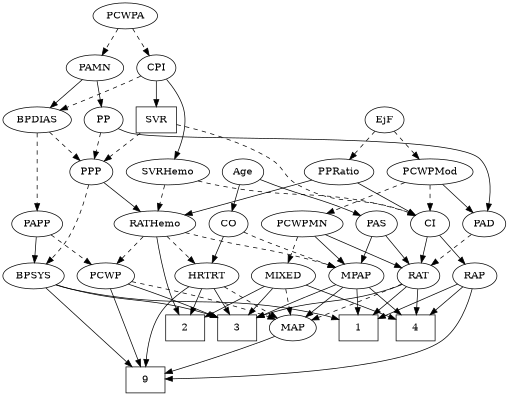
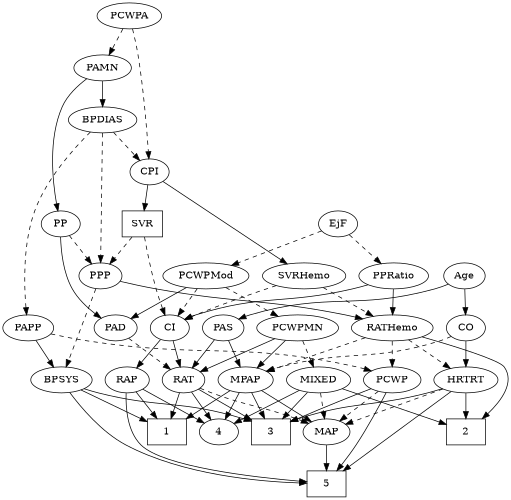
edge "CPI" -> "BPDIAS": reversed
node "4": shape box -> ellipse
node "9": label "9" -> "5"
